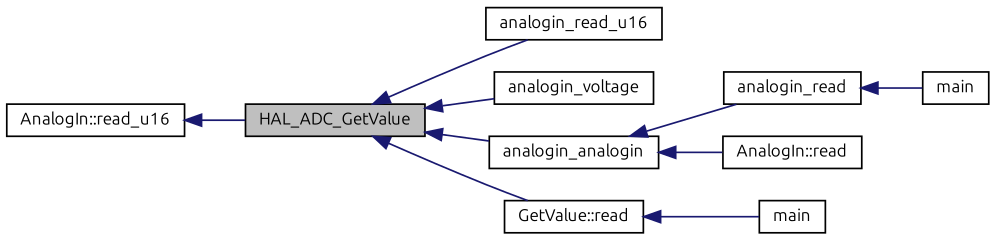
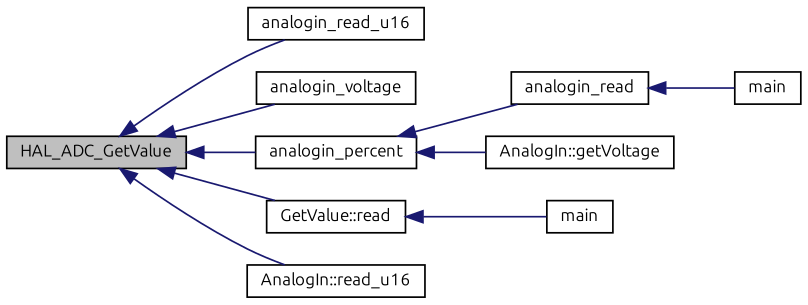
edge "HAL_ADC_GetValue" -> "AnalogIn::read_u16": reversed
node "analogin_analogin": label "analogin_analogin" -> "analogin_percent"
node "AnalogIn::read": label "AnalogIn::read" -> "AnalogIn::getVoltage"
